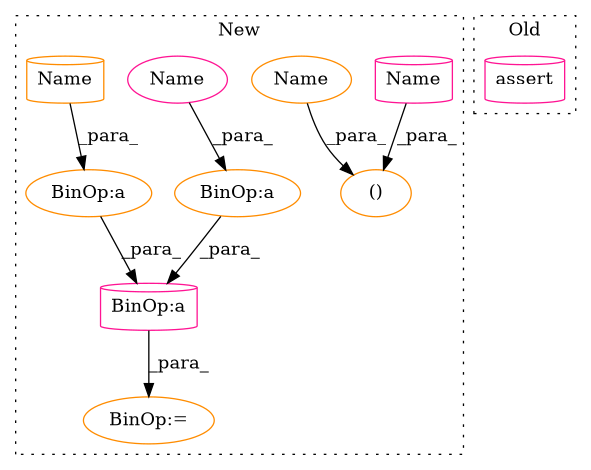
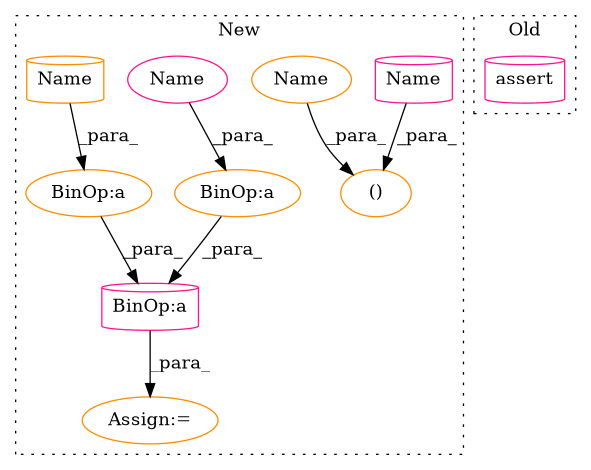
node "BinOp:=": label "BinOp:=" -> "Assign:="
